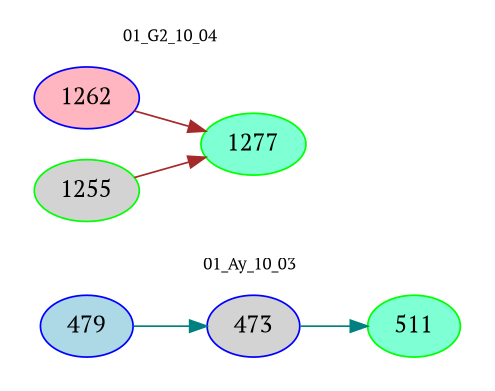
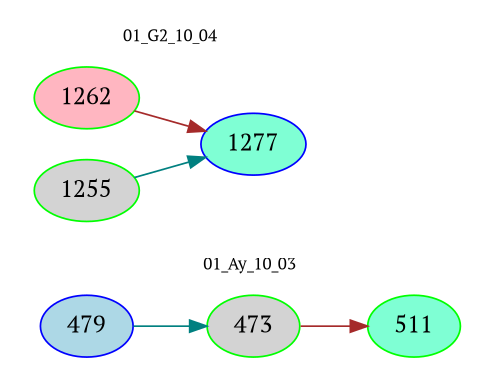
node "1262": color blue -> green
node "1277": color green -> blue
edge "1255" -> "1277": color brown -> teal
node "473": color blue -> green
edge "473" -> "511": color teal -> brown
